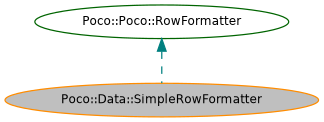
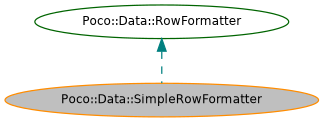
node "Poco::Poco::RowFormatter": label "Poco::Poco::RowFormatter" -> "Poco::Data::RowFormatter"
